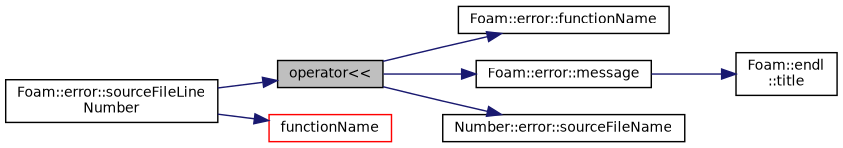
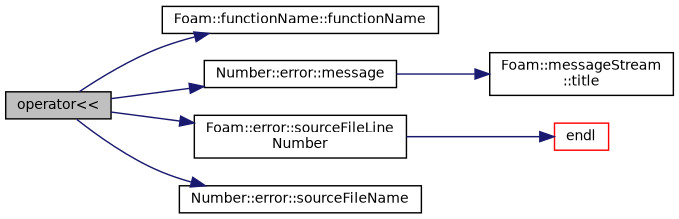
node "Foam::error::functionName": label "Foam::error::functionName" -> "Foam::functionName::functionName"
node "Foam::error::message": label "Foam::error::message" -> "Number::error::message"
node "Foam::endl ::title": label "Foam::endl ::title" -> "Foam::messageStream ::title"
edge "Foam::error::sourceFileLine Number" -> "operator<<": reversed
node "functionName": label "functionName" -> "endl"
